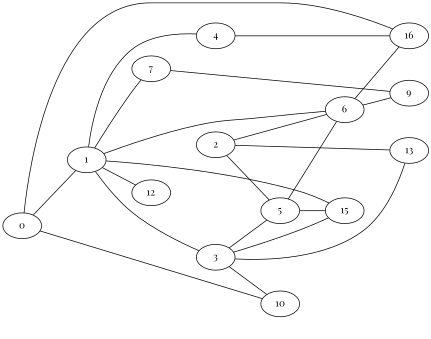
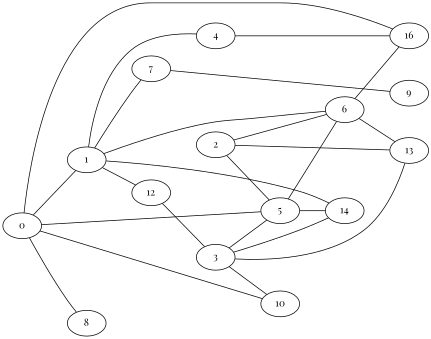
edge "6" -> "9": now "6" -> "13"
node "15": label "15" -> "14"
edge "0" -> "5": added
edge "1" -> "3": now "12" -> "3"
node "8": added
